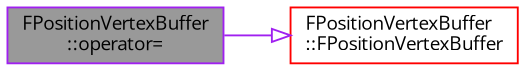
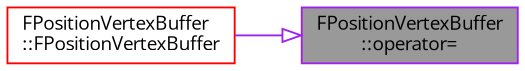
edge "FPositionVertexBuffer ::operator=" -> "FPositionVertexBuffer ::FPositionVertexBuffer": reversed
